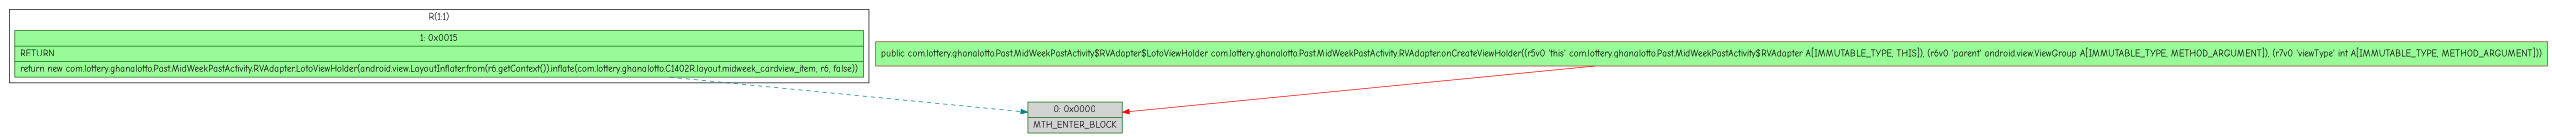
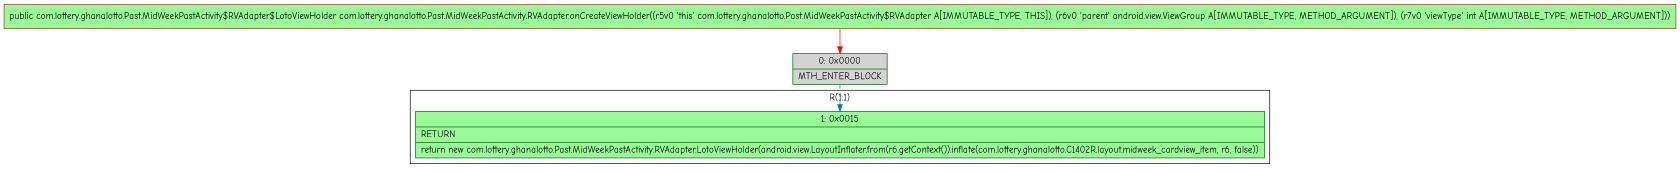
edge "1: 0x0015" -> "0: 0x0000": reversed
